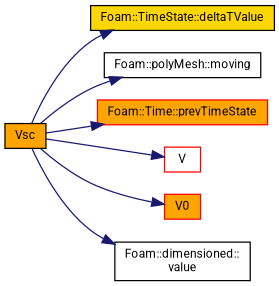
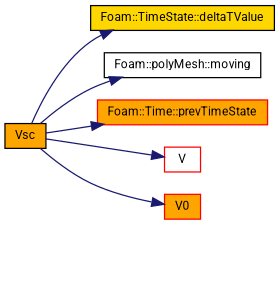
node "Foam::dimensioned:: value": removed
